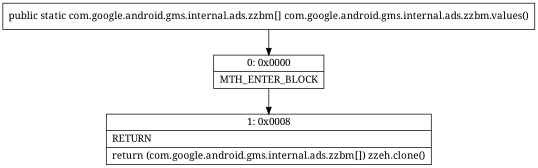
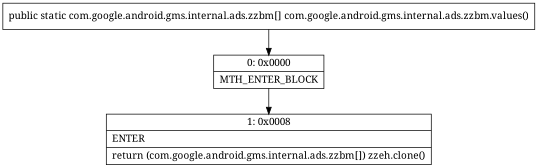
node "1: 0x0008": text "RETURN" -> "ENTER"
